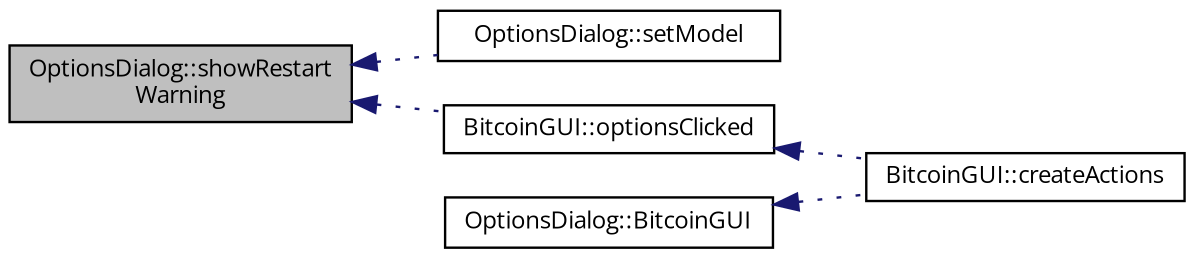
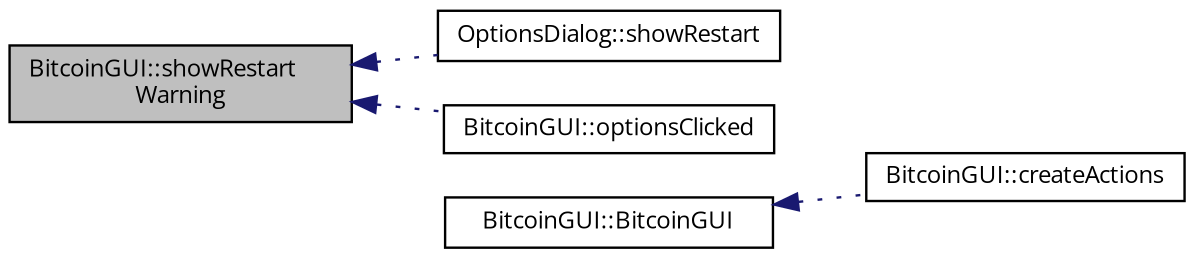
node "OptionsDialog::setModel": label "OptionsDialog::setModel" -> "OptionsDialog::showRestart"
node "OptionsDialog::showRestart Warning": label "OptionsDialog::showRestart Warning" -> "BitcoinGUI::showRestart Warning"
edge "BitcoinGUI::createActions" -> "BitcoinGUI::optionsClicked": removed
node "OptionsDialog::BitcoinGUI": label "OptionsDialog::BitcoinGUI" -> "BitcoinGUI::BitcoinGUI"
